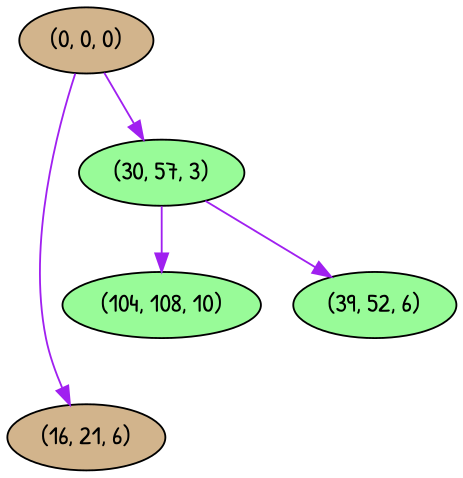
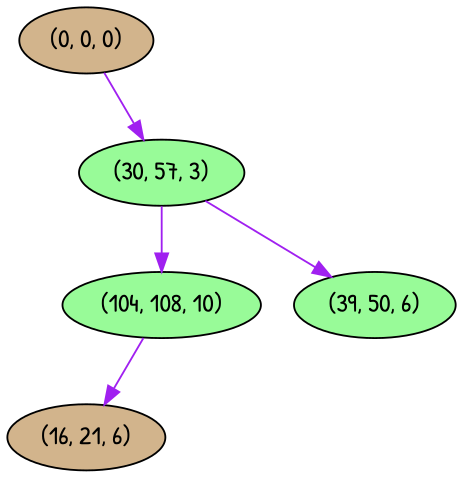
edge "(0, 0, 0)" -> "(16, 21, 6)": now "(104, 108, 10)" -> "(16, 21, 6)"
node "(39, 52, 6)": label "(39, 52, 6)" -> "(39, 50, 6)"
